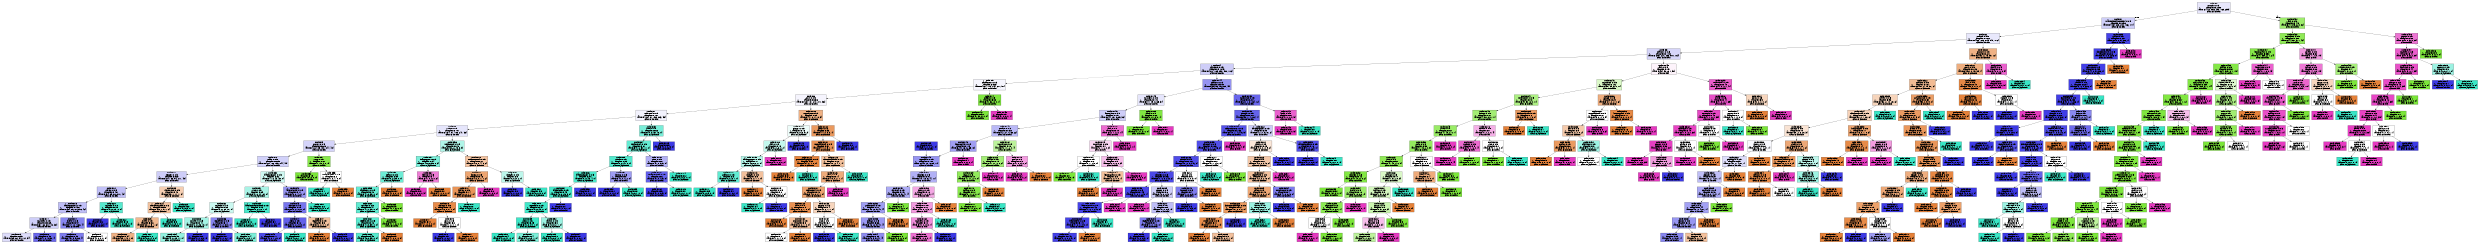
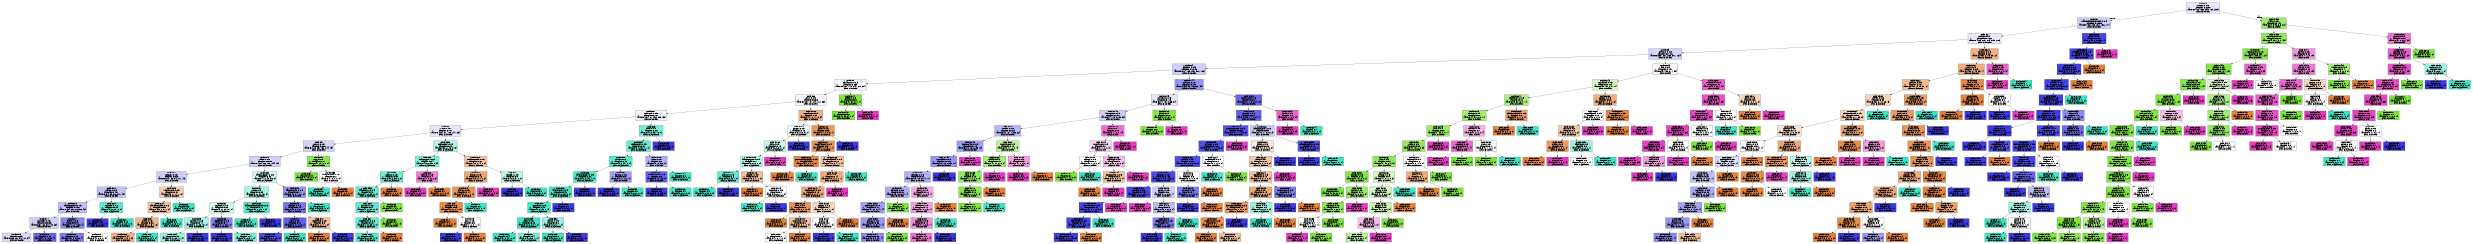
edge "node #165" -> "node #149": reversed
node "node #109": text "scallion = 11" -> "samples = 11"
